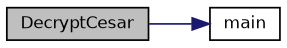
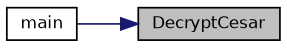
edge "DecryptCesar" -> "main": reversed
